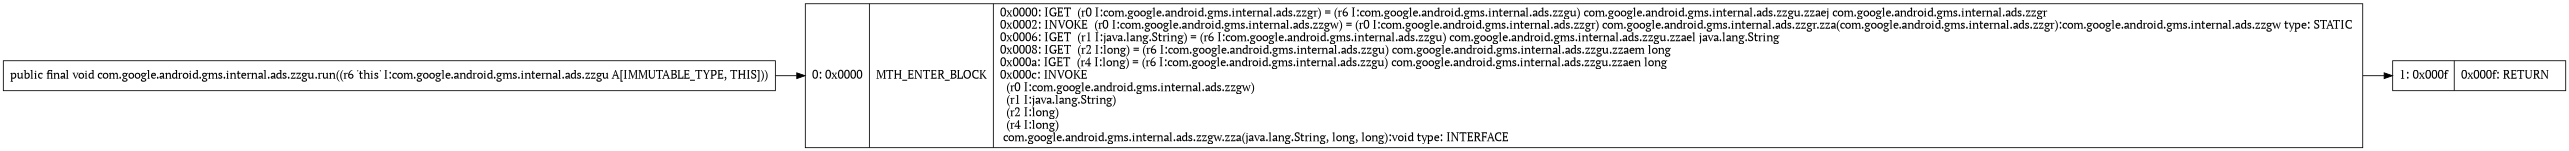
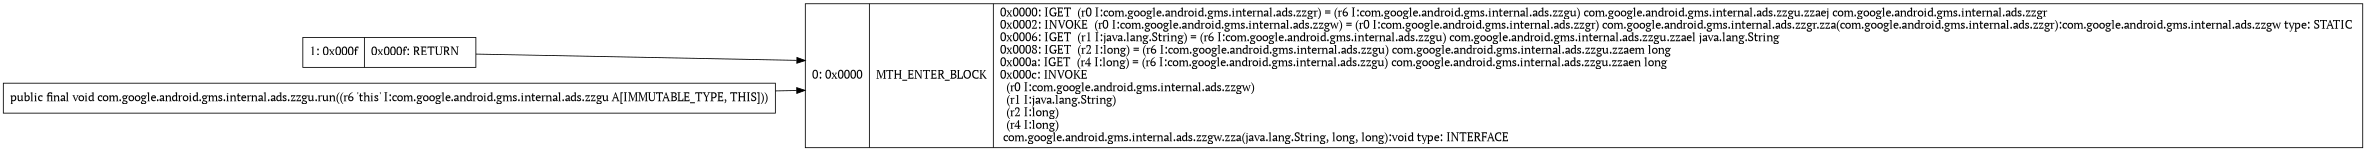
edge "0: 0x0000" -> "1: 0x000f": reversed
